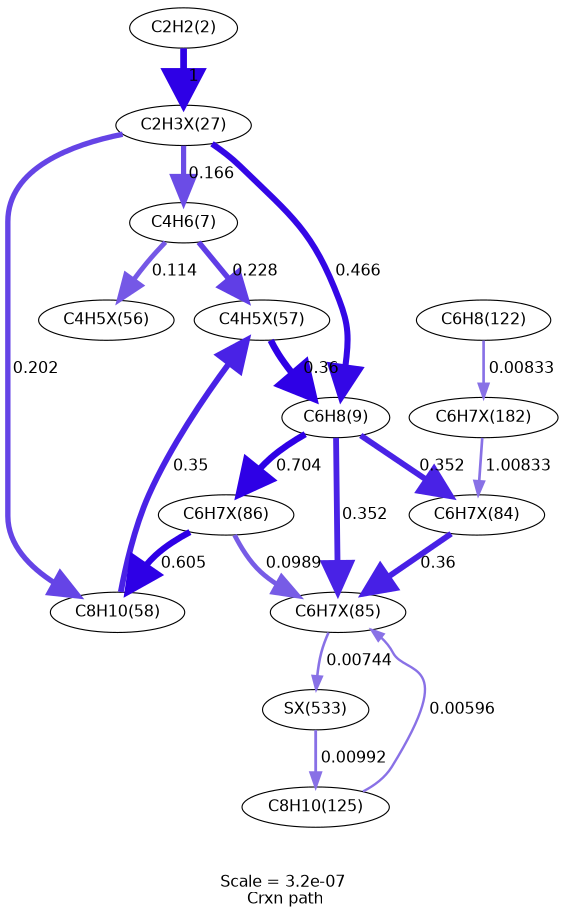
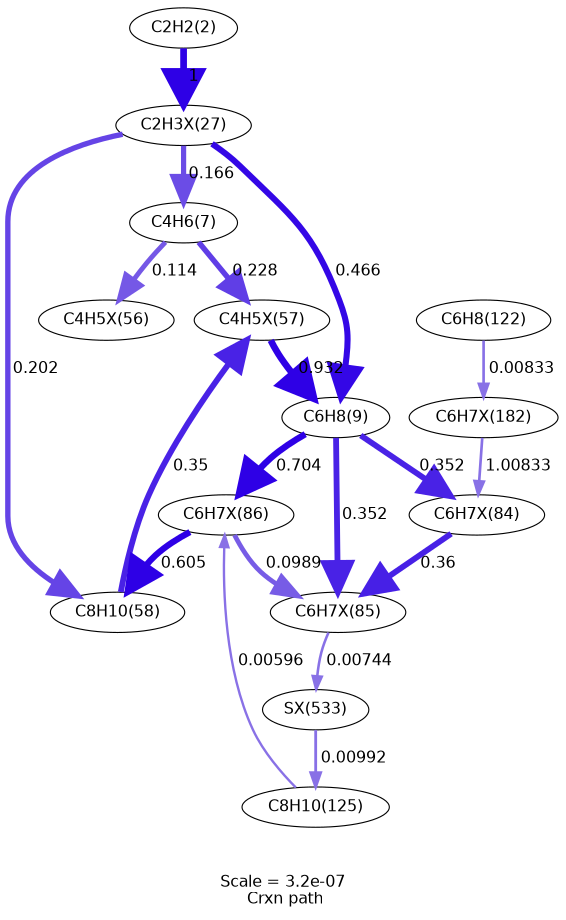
edge "C4H5X(57)" -> "C6H8(9)": label " 0.36" -> " 0.932"
edge "C8H10(125)" -> "C6H7X(85)": now "C8H10(125)" -> "C6H7X(86)"
